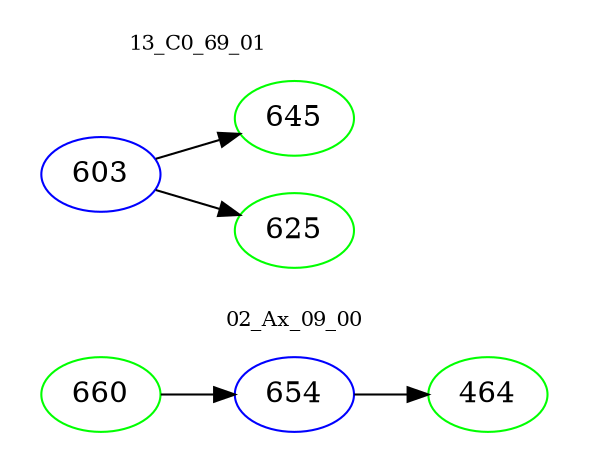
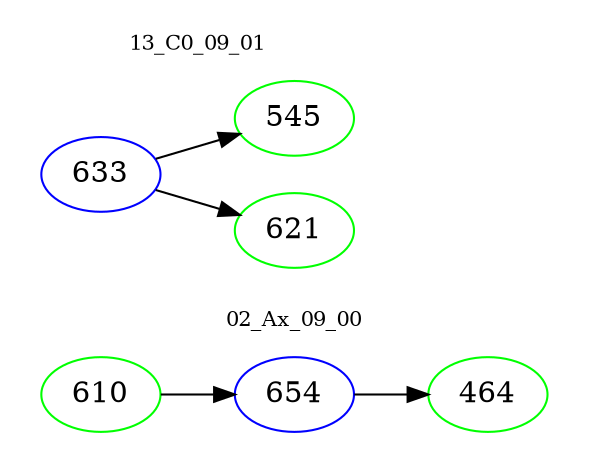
cluster "13_C0_69_01": label "13_C0_69_01" -> "13_C0_09_01"
node "645": label "645" -> "545"
node "603": label "603" -> "633"
node "625": label "625" -> "621"
node "660": label "660" -> "610"
